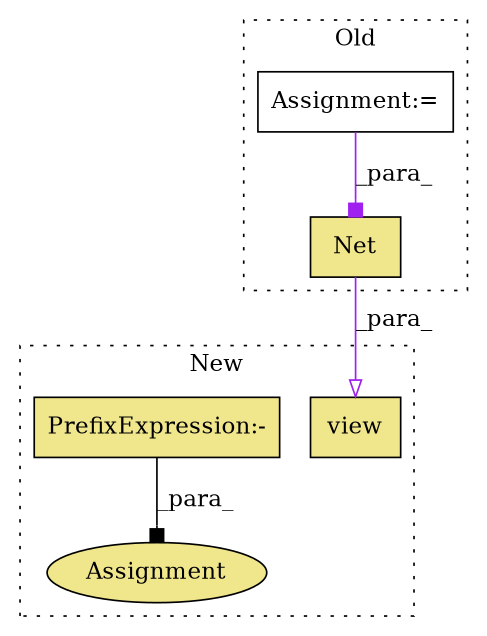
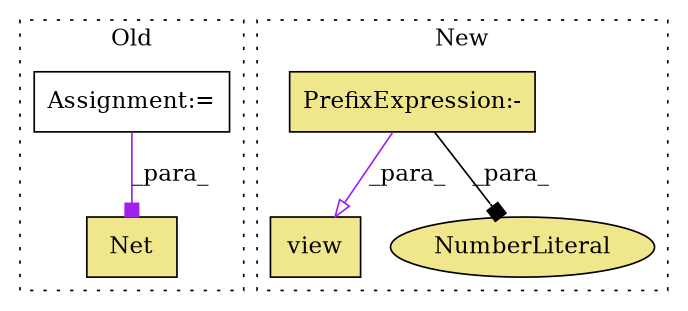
edge "Net" -> "view": now "PrefixExpression:-" -> "view"
node "Assignment": label "Assignment" -> "NumberLiteral"
